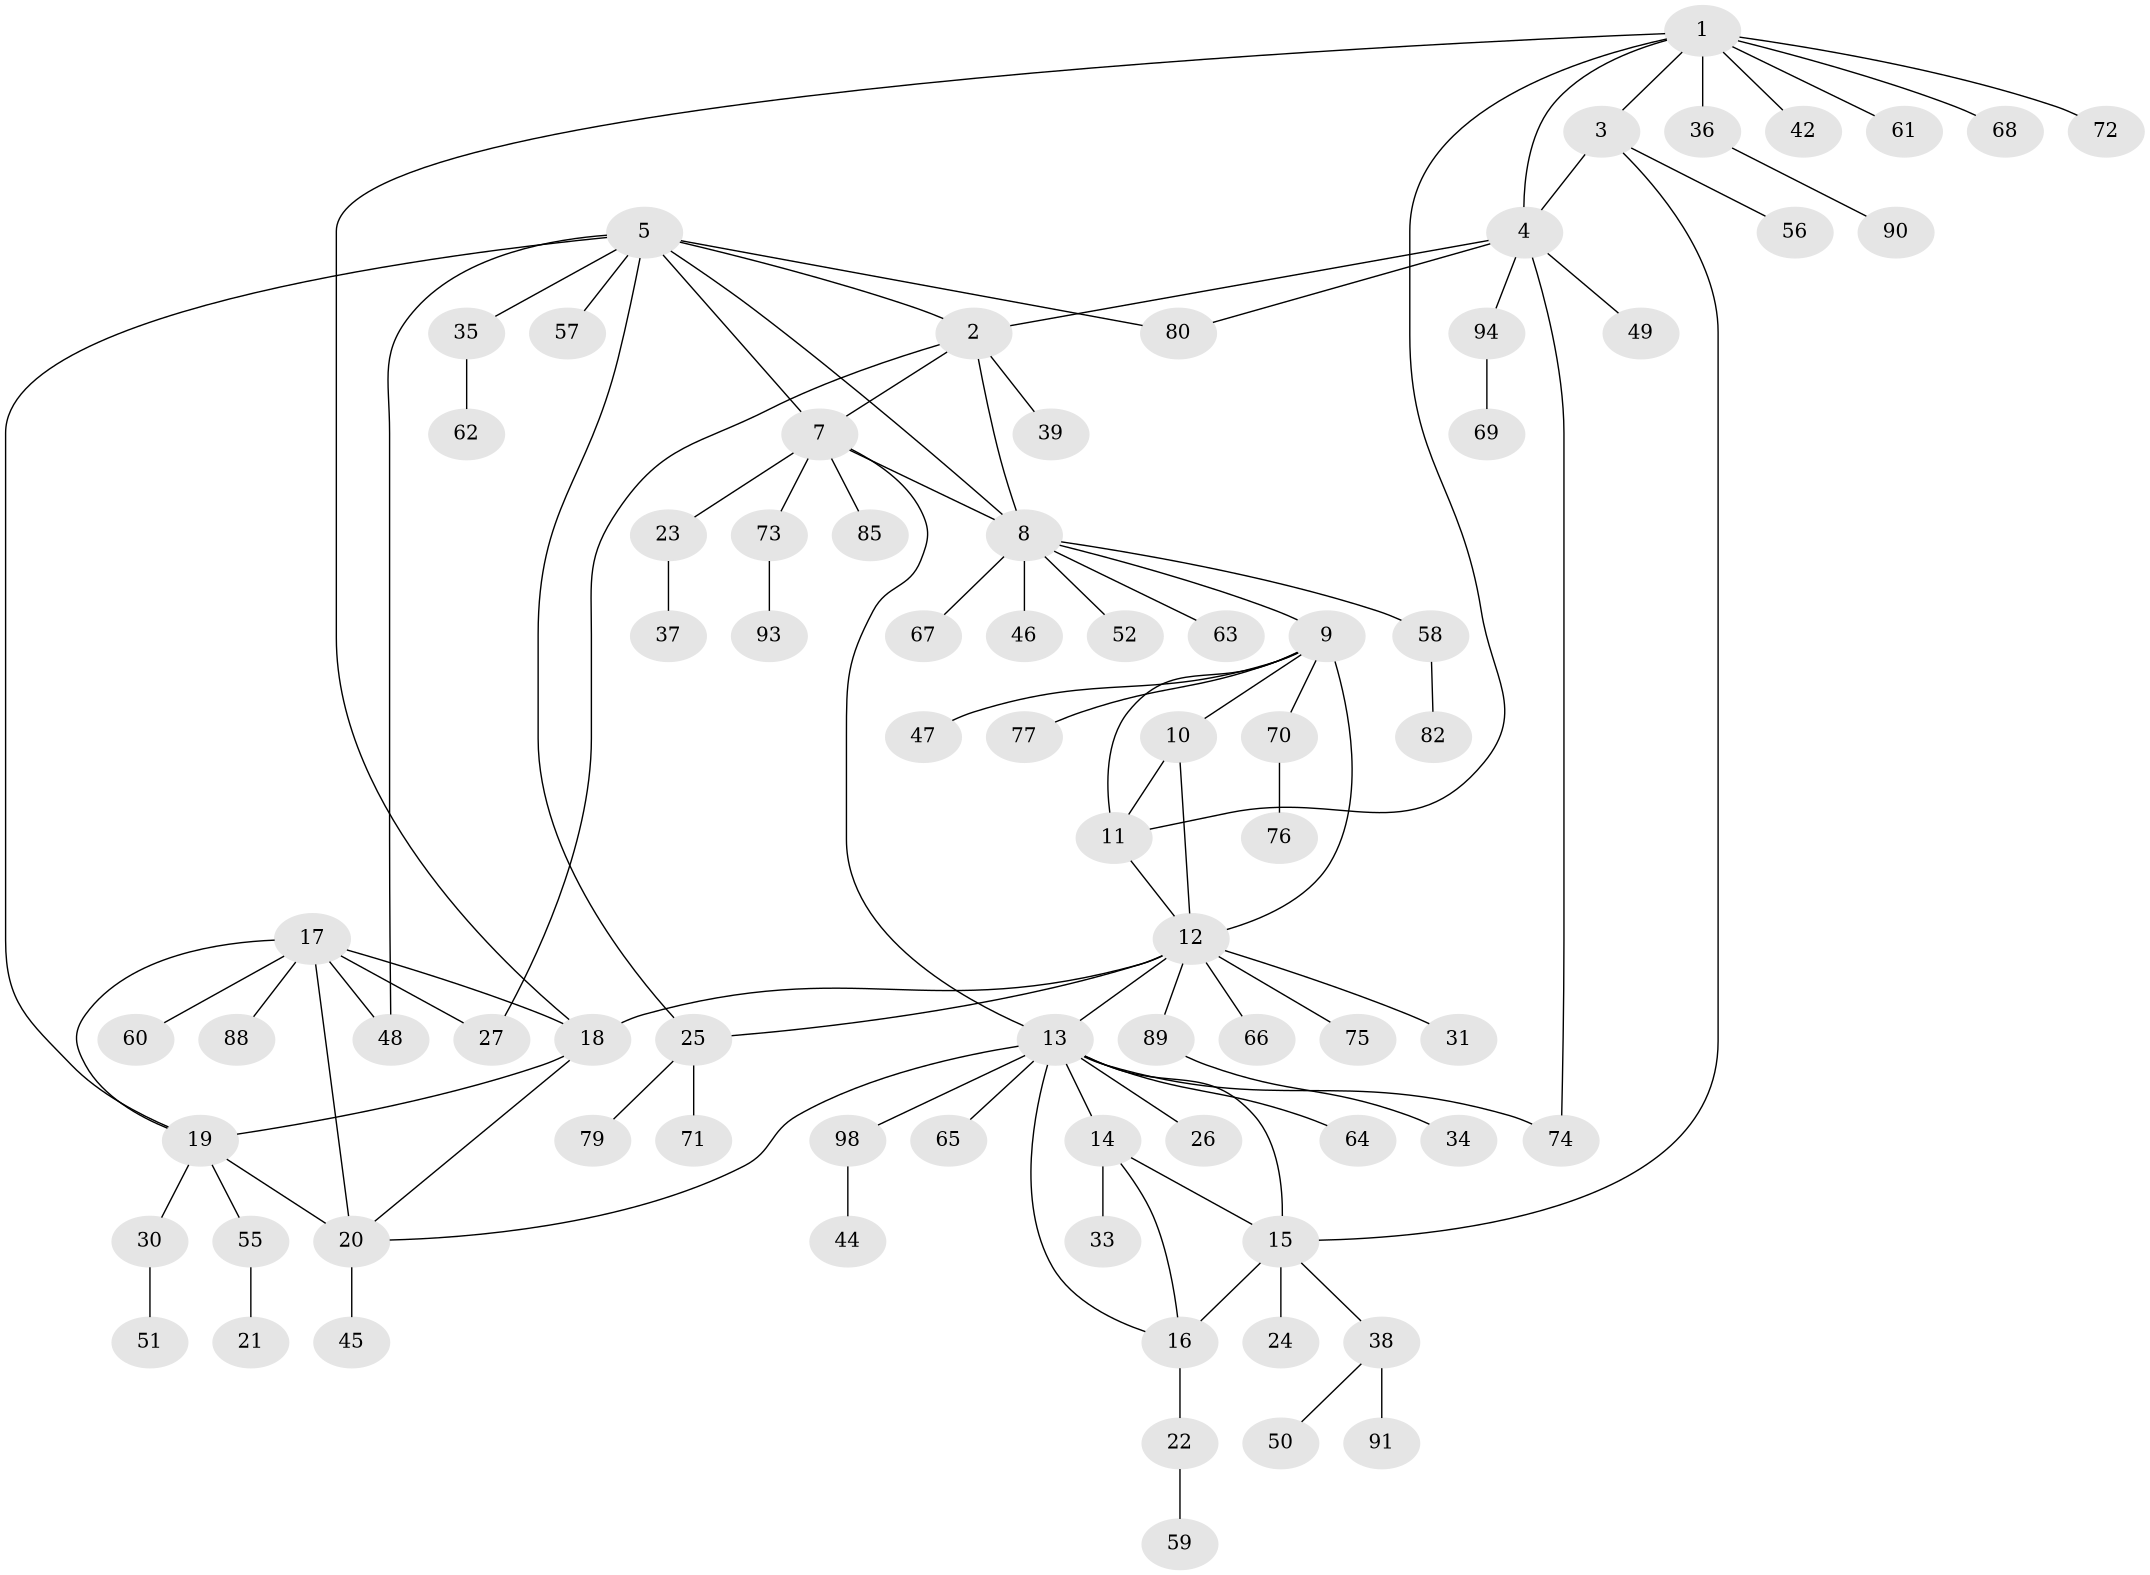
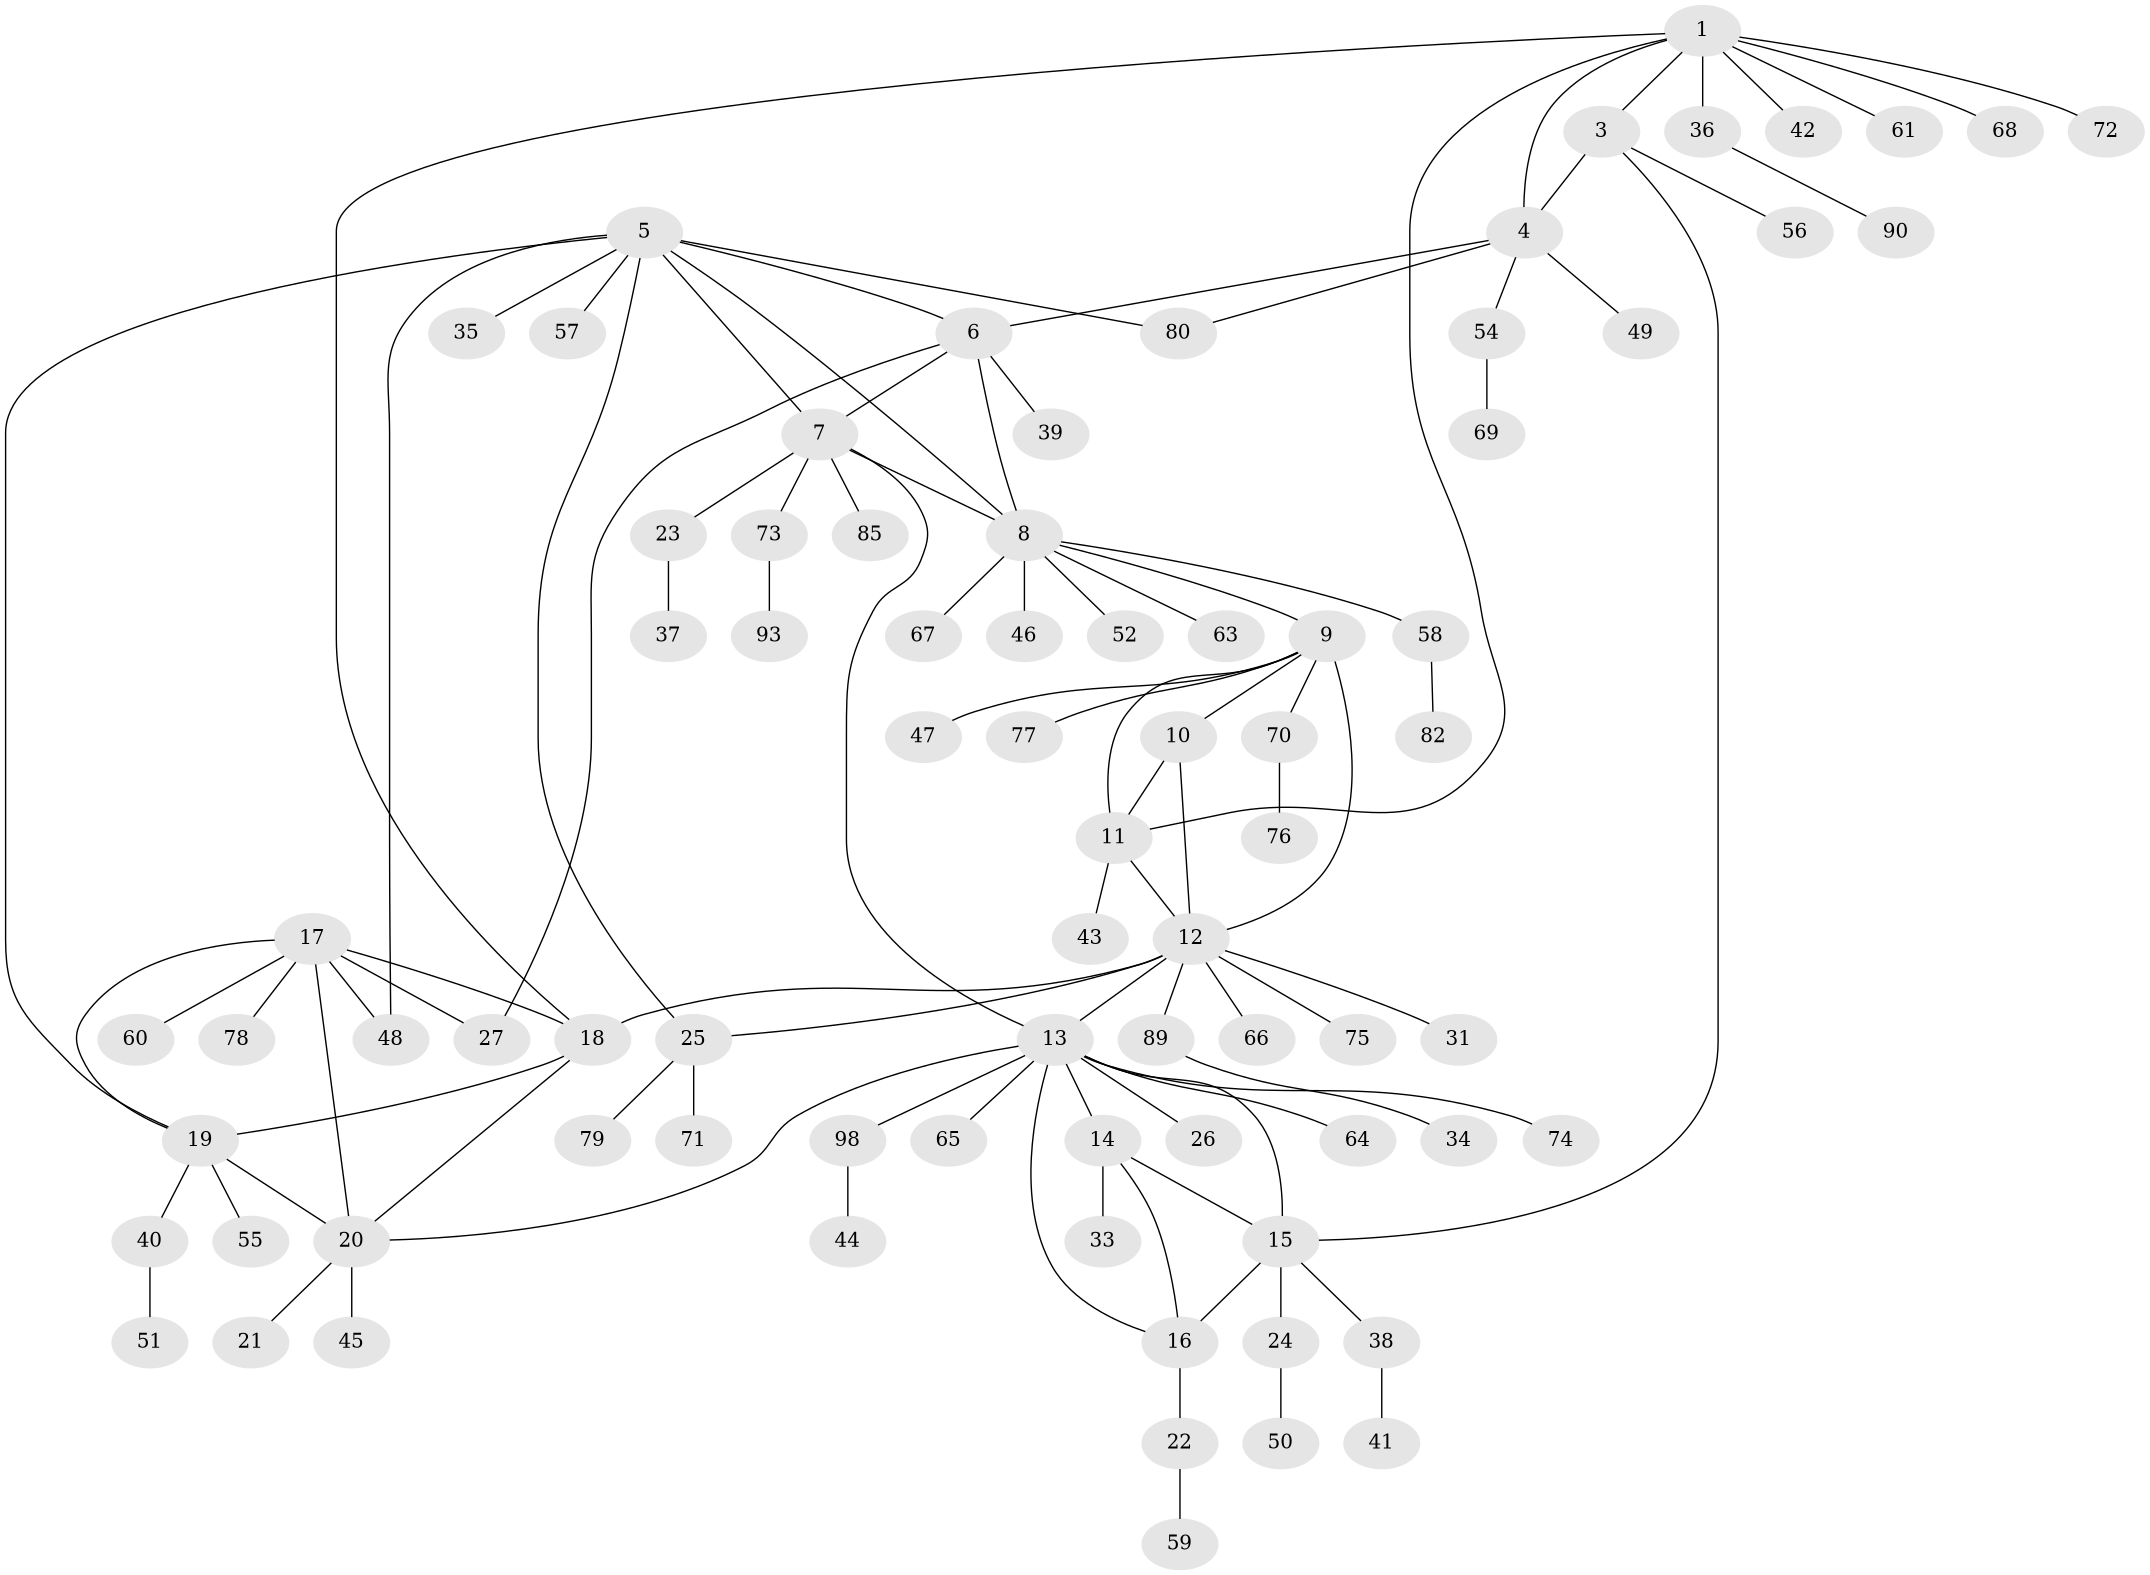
node "2": label "2" -> "6"
node "94": label "94" -> "54"
node "62": removed
edge "4" -- "74": removed
node "43": added
node "88": label "88" -> "78"
node "30": label "30" -> "40"
edge "55" -- "21": now "20" -- "21"
edge "38" -- "50": now "24" -- "50"
node "91": label "91" -> "41"
